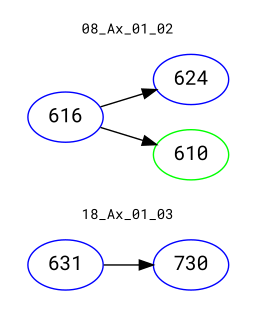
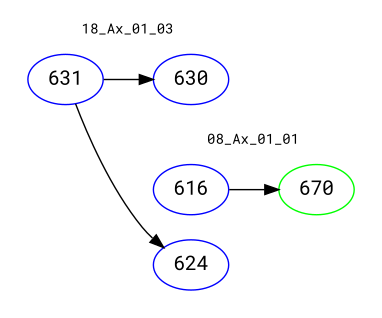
cluster "08_Ax_01_02": label "08_Ax_01_02" -> "08_Ax_01_01"
edge "616" -> "624": now "631" -> "624"
node "610": label "610" -> "670"
node "730": label "730" -> "630"
